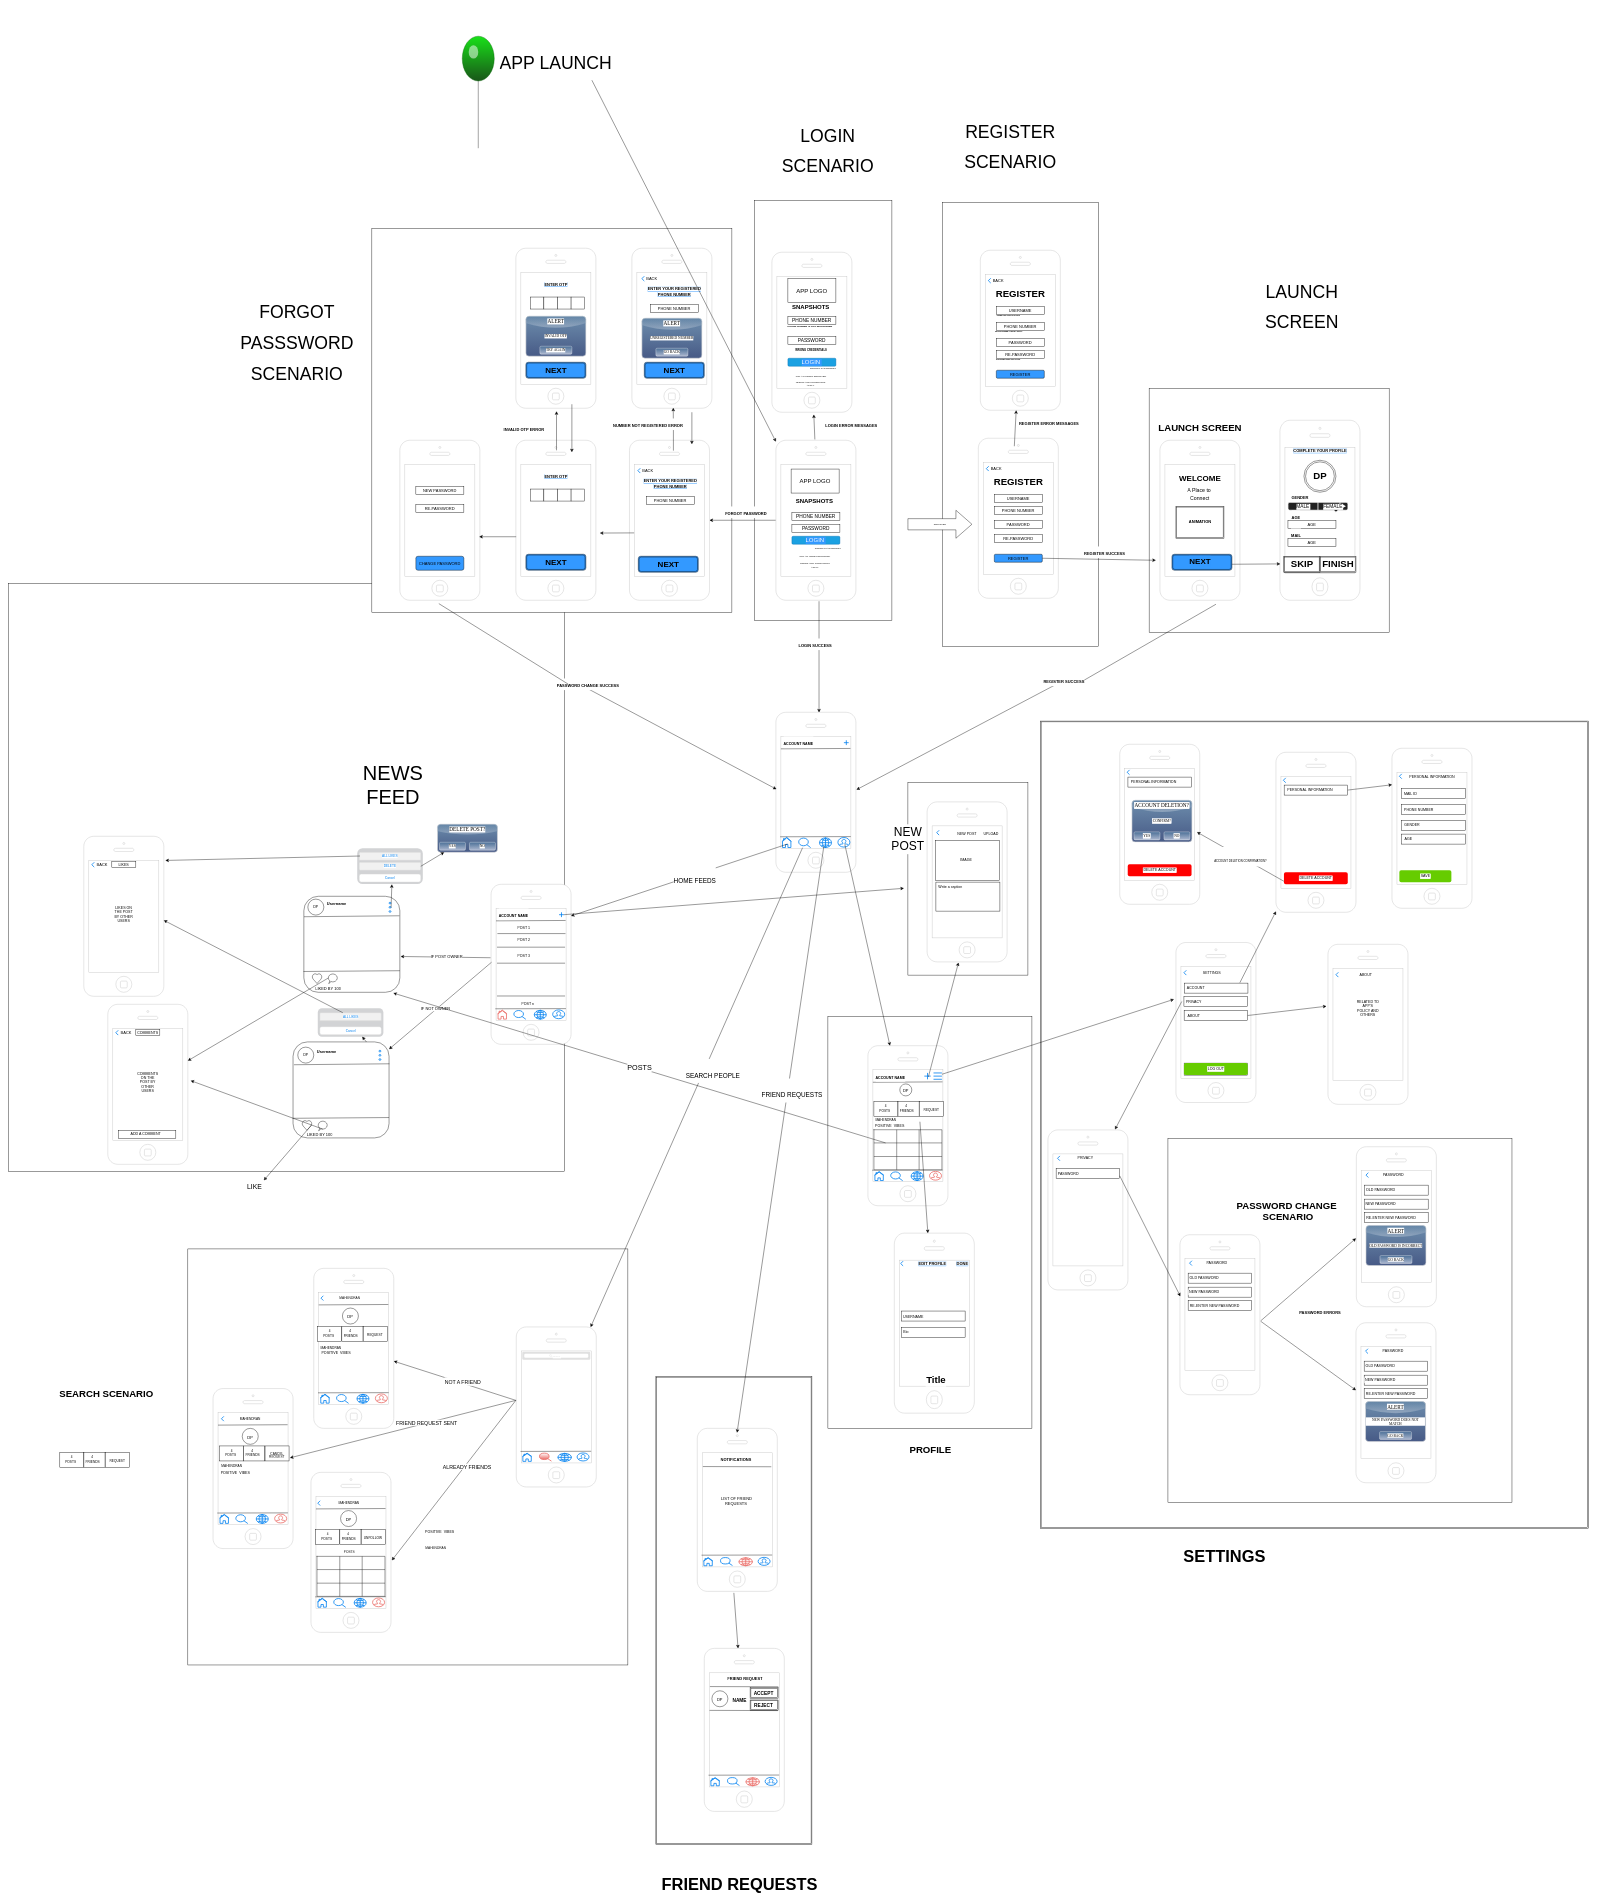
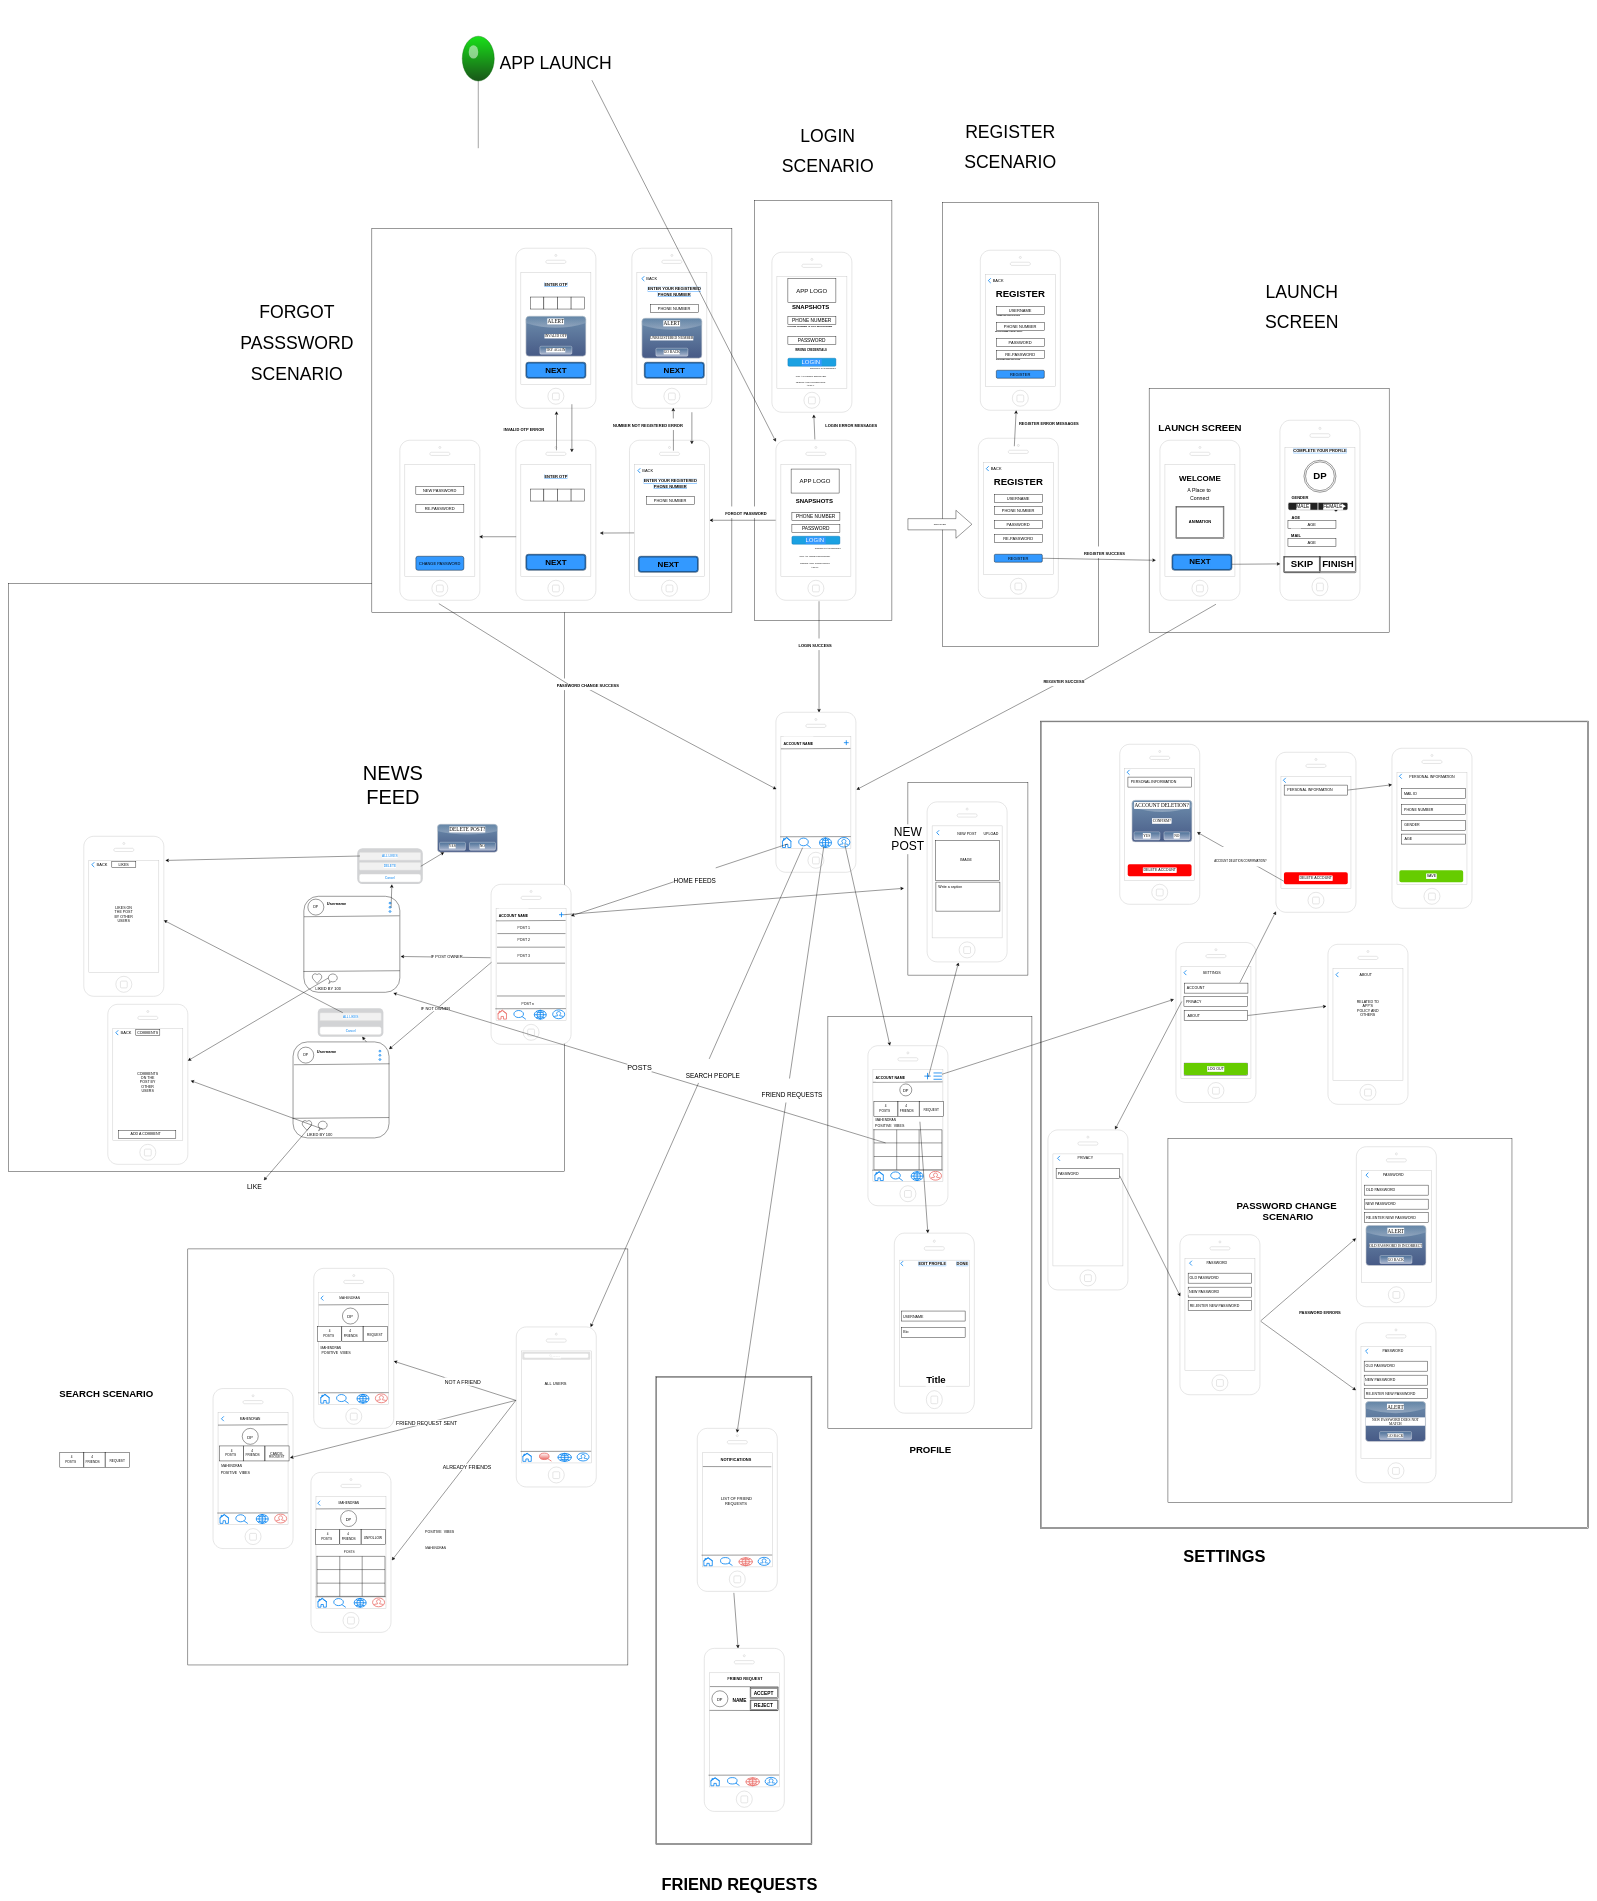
node "SAVE": size 52x12 -> 64x12
node "ALL USERS": added
